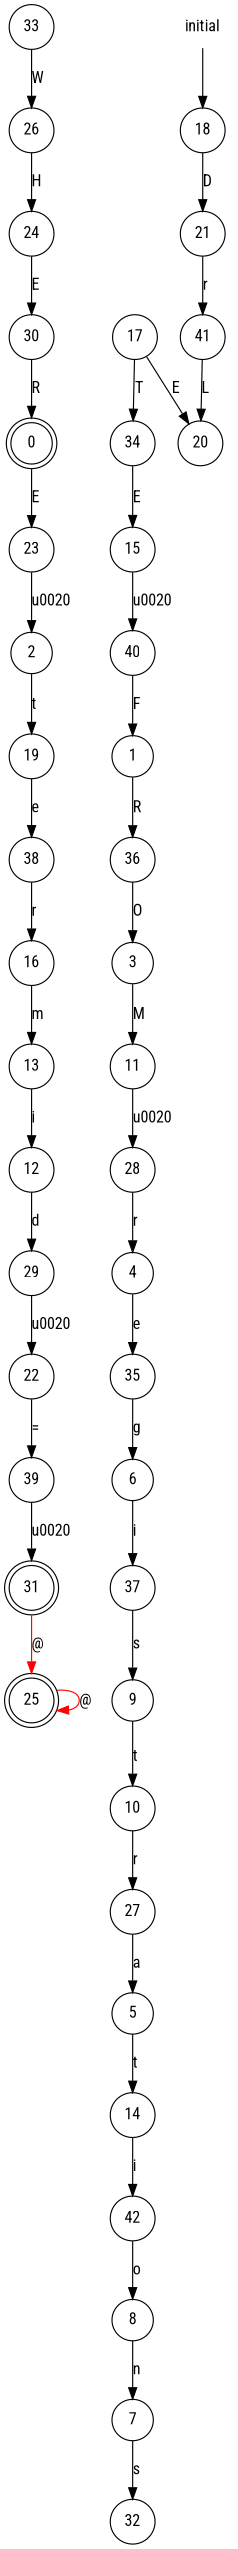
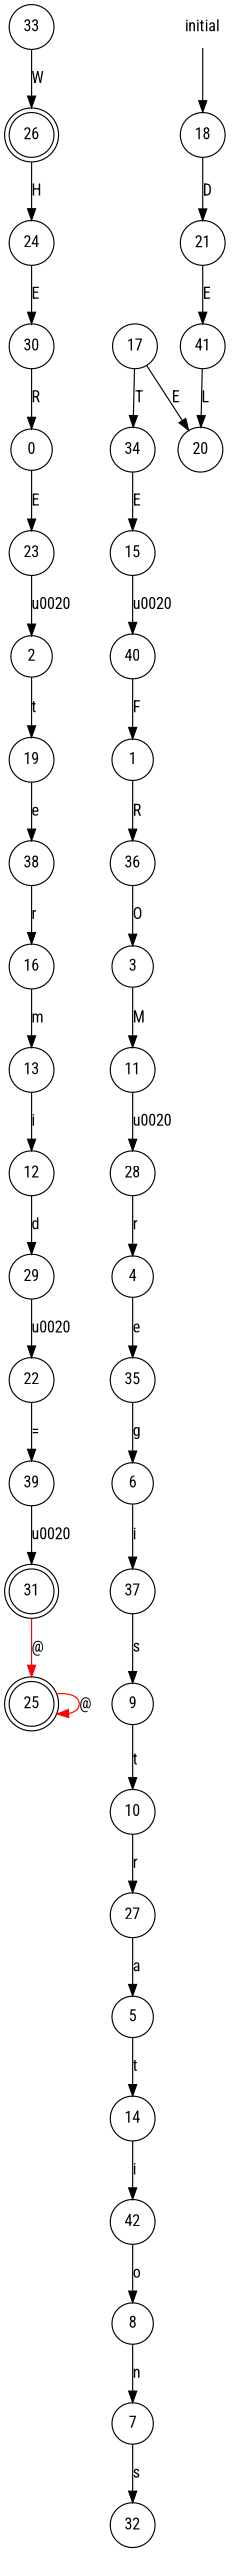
node "26": shape circle -> doublecircle
edge "21" -> "41": label "r" -> "E"
node "0": shape doublecircle -> circle
